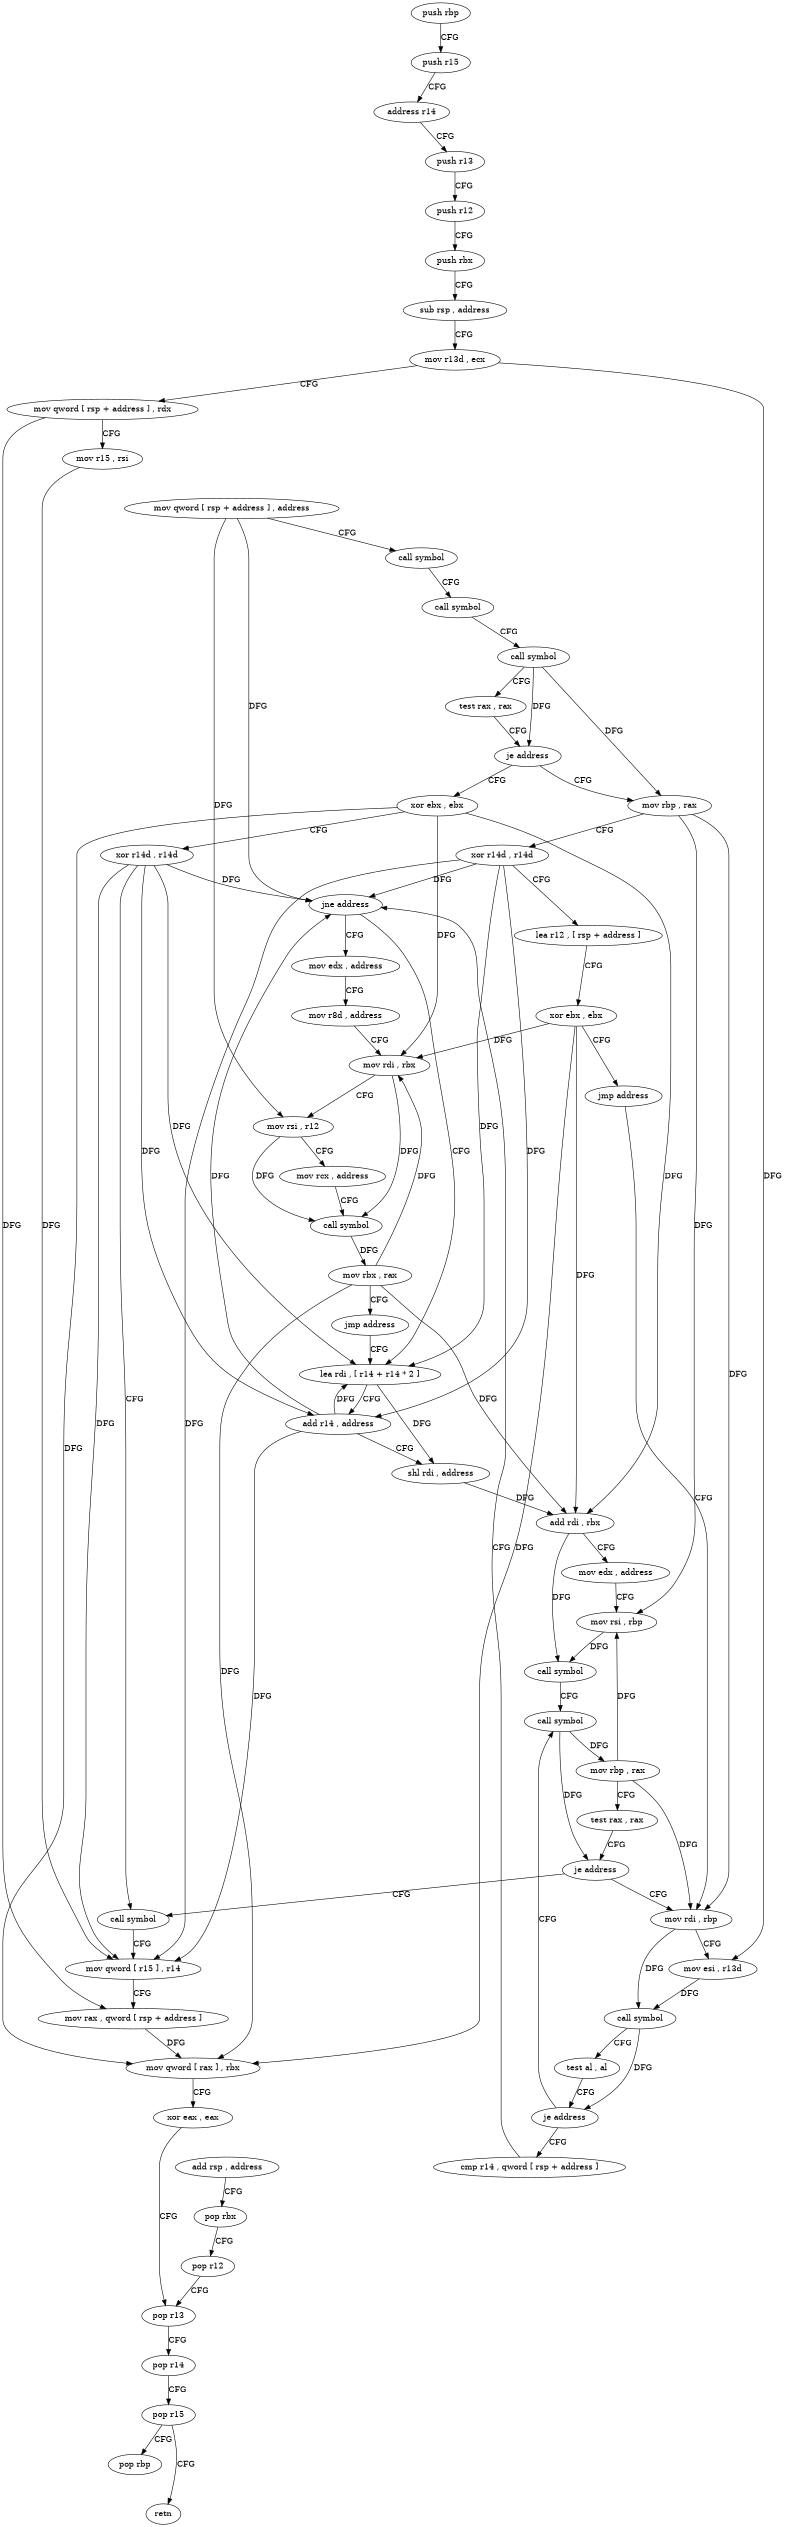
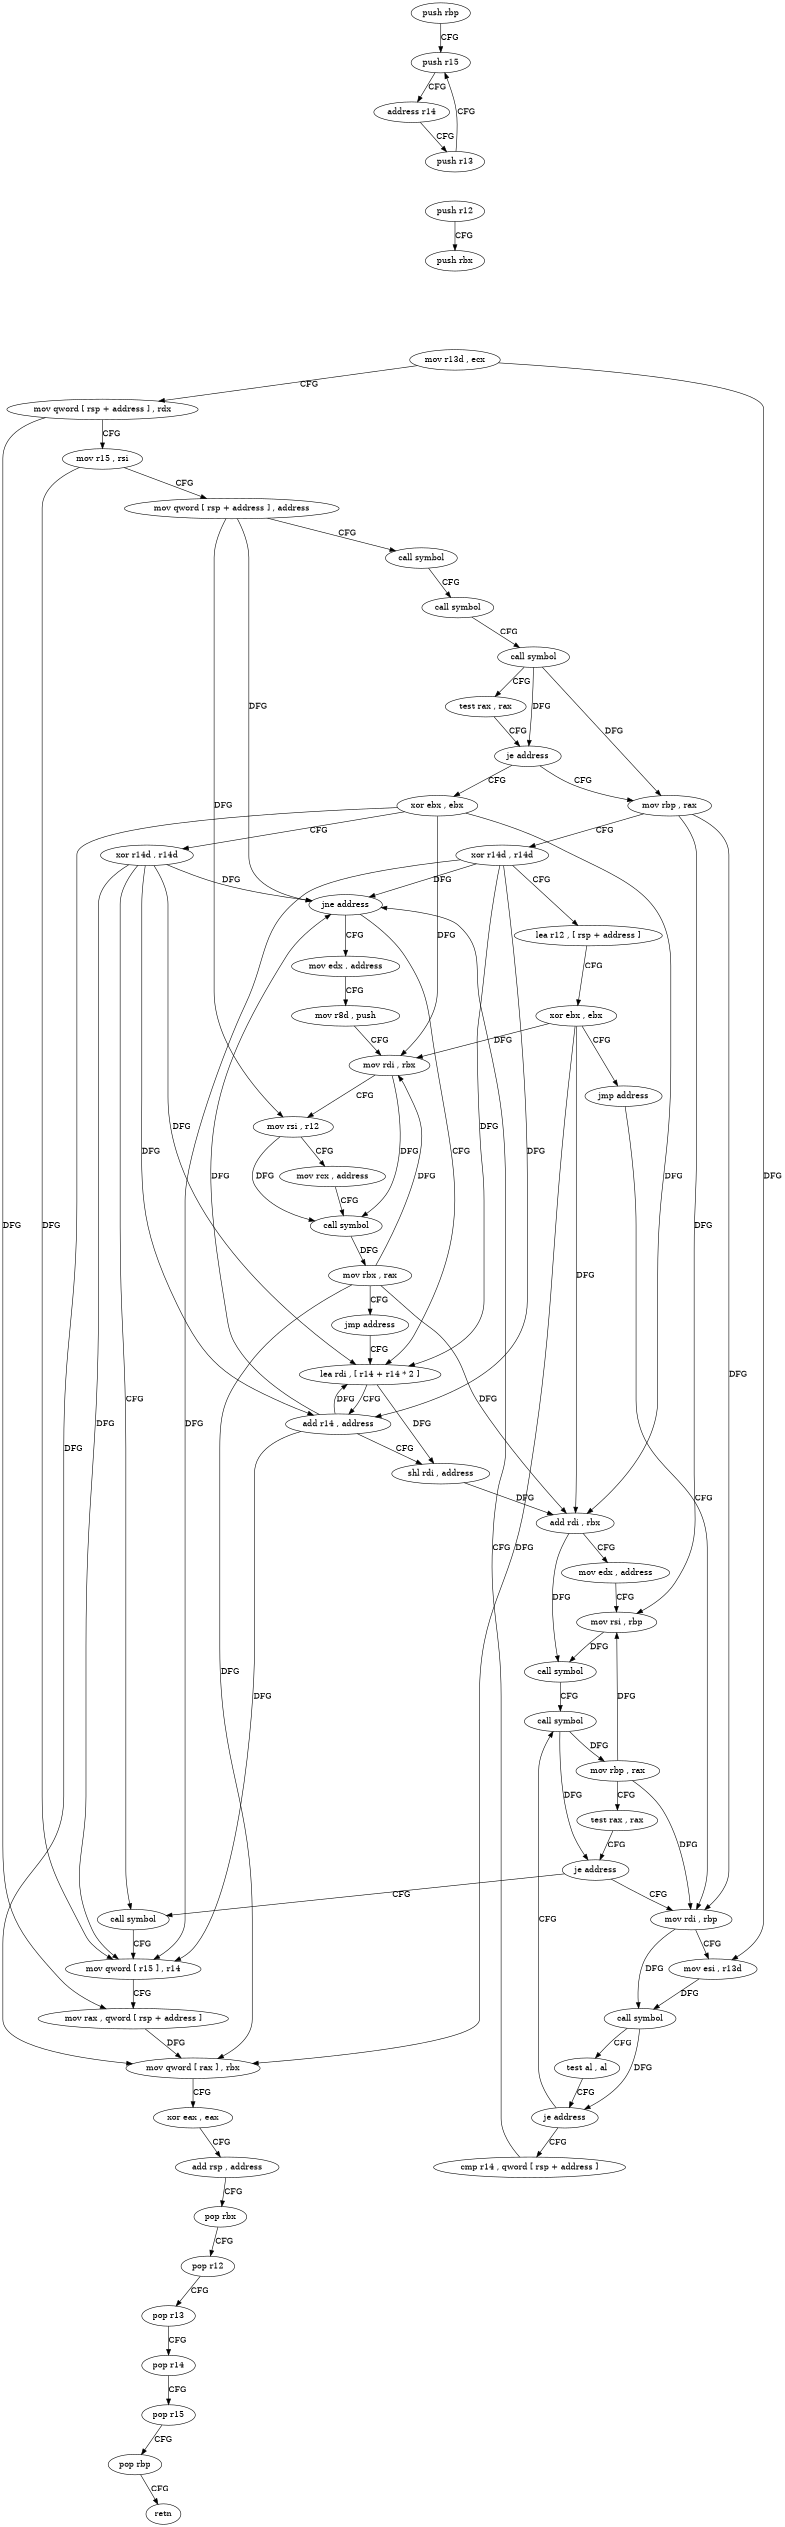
edge "push r13" -> "push r12": now "push r13" -> "push r15"
node "sub rsp , address": removed
edge "mov r15 , rsi" -> "mov qword [ rsp + address ] , address": added, label "CFG"
node "mov r8d , address": label "mov r8d , address" -> "mov r8d , push"
edge "xor eax , eax" -> "pop r13": now "xor eax , eax" -> "add rsp , address"
edge "pop r15" -> "retn": now "pop rbp" -> "retn"
